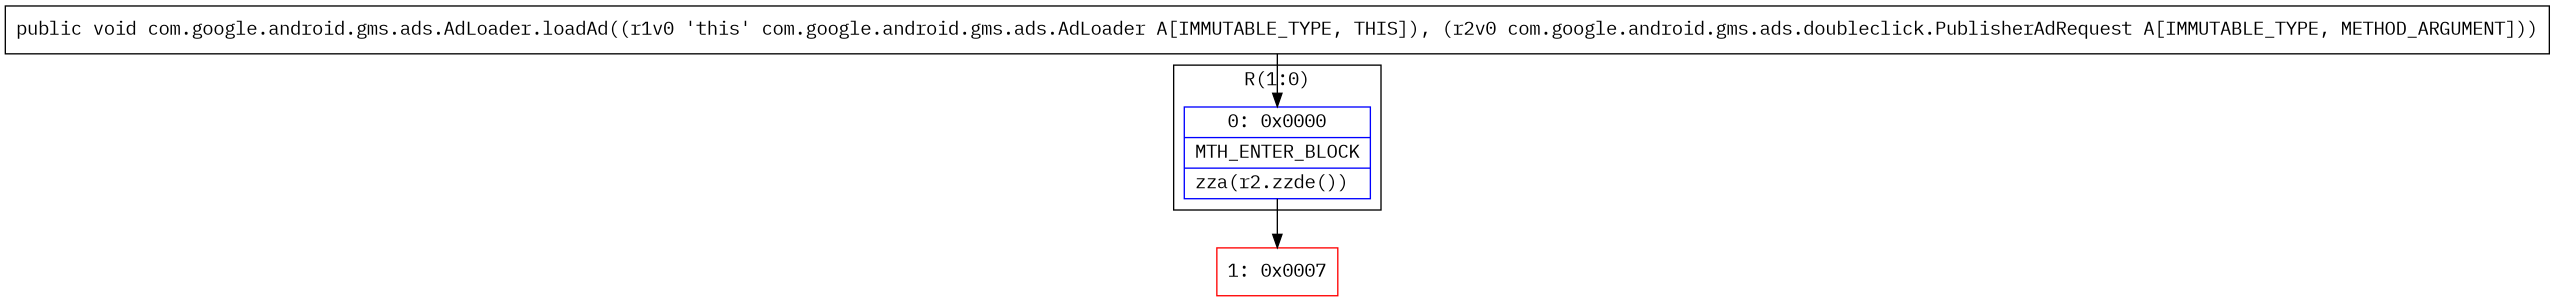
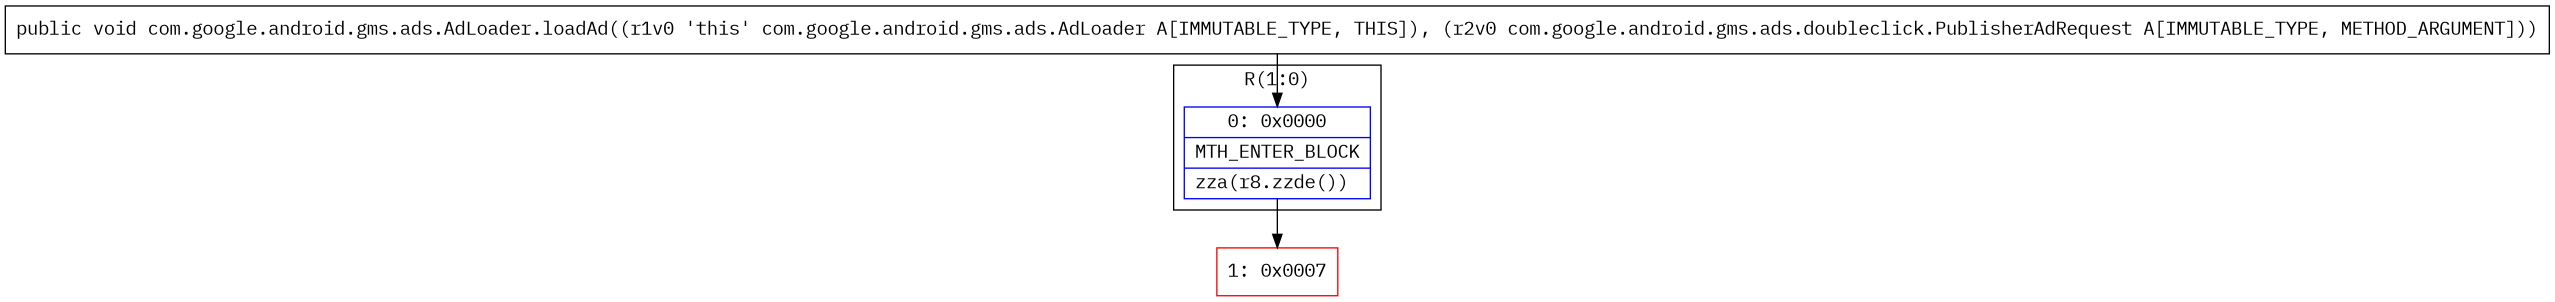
node "0: 0x0000": text "zza(r2.zzde())" -> "zza(r8.zzde())"
